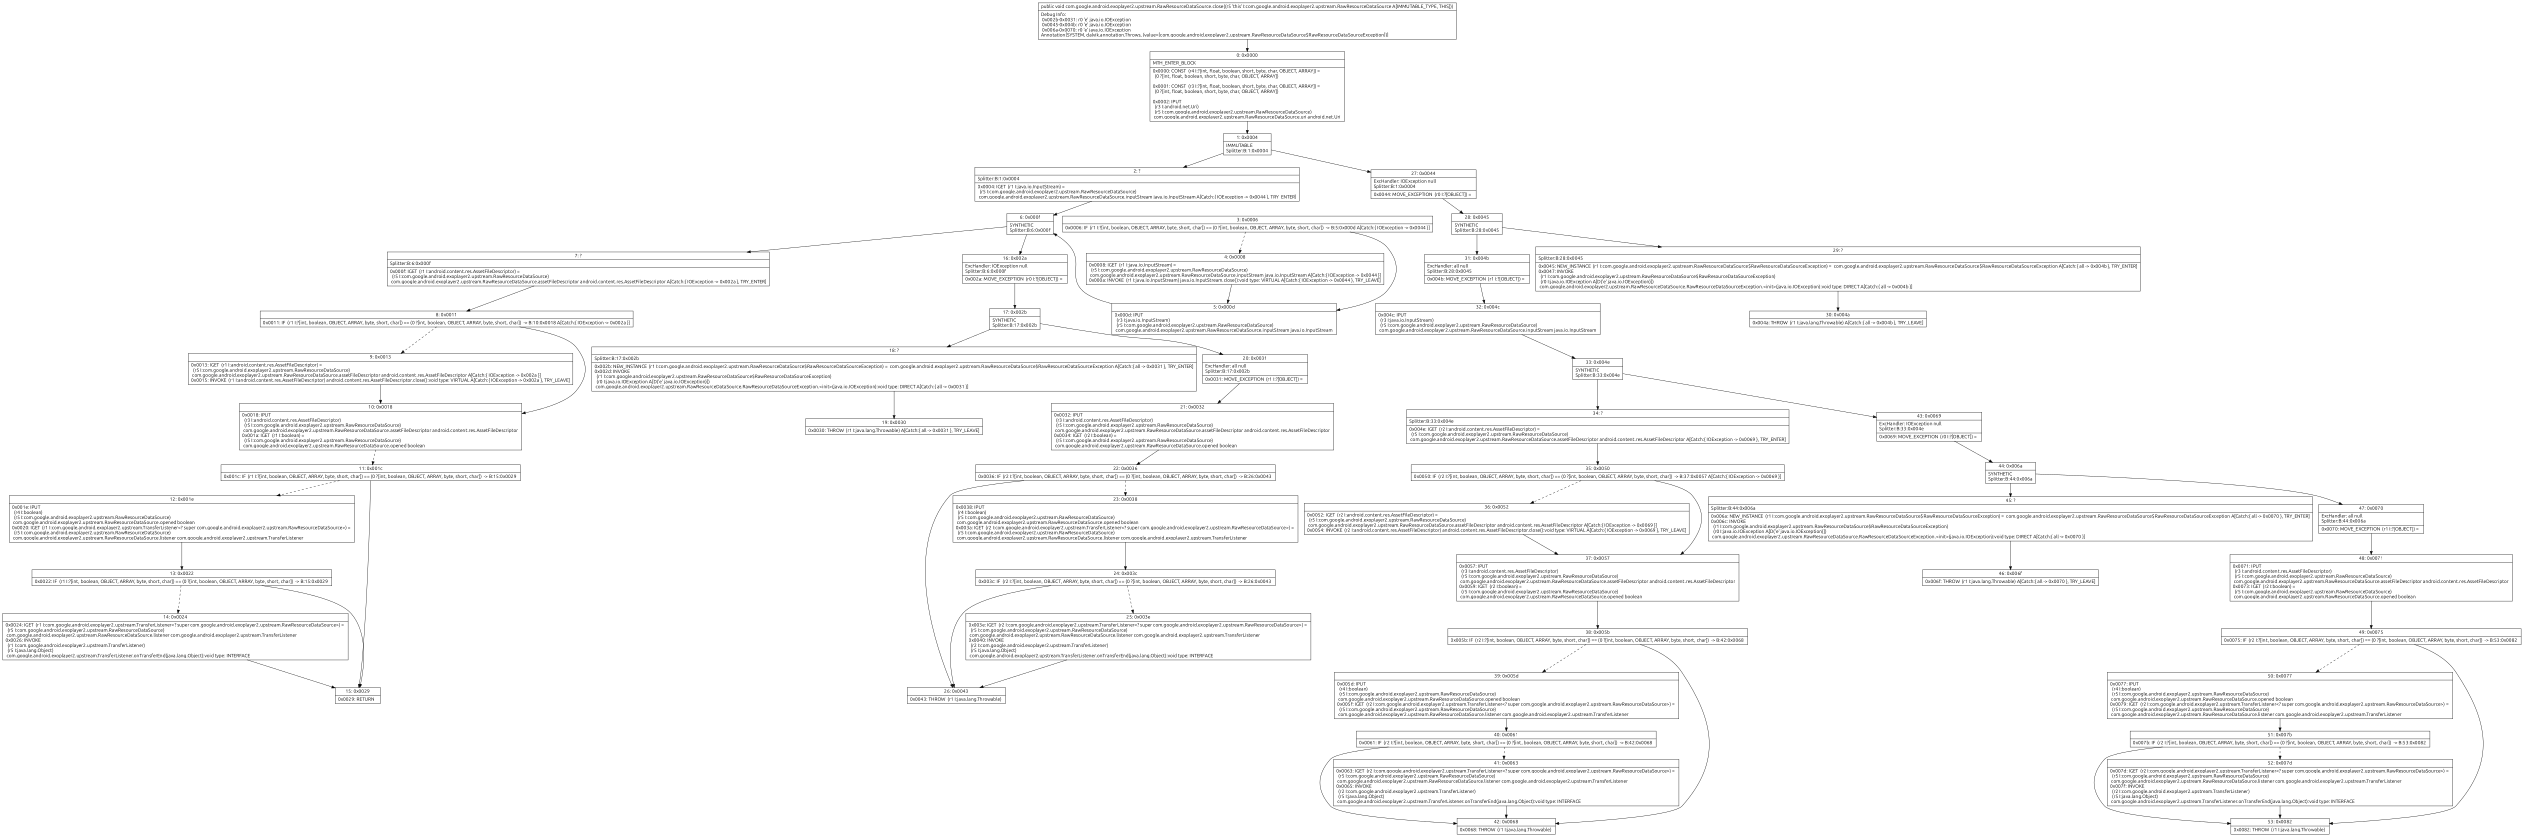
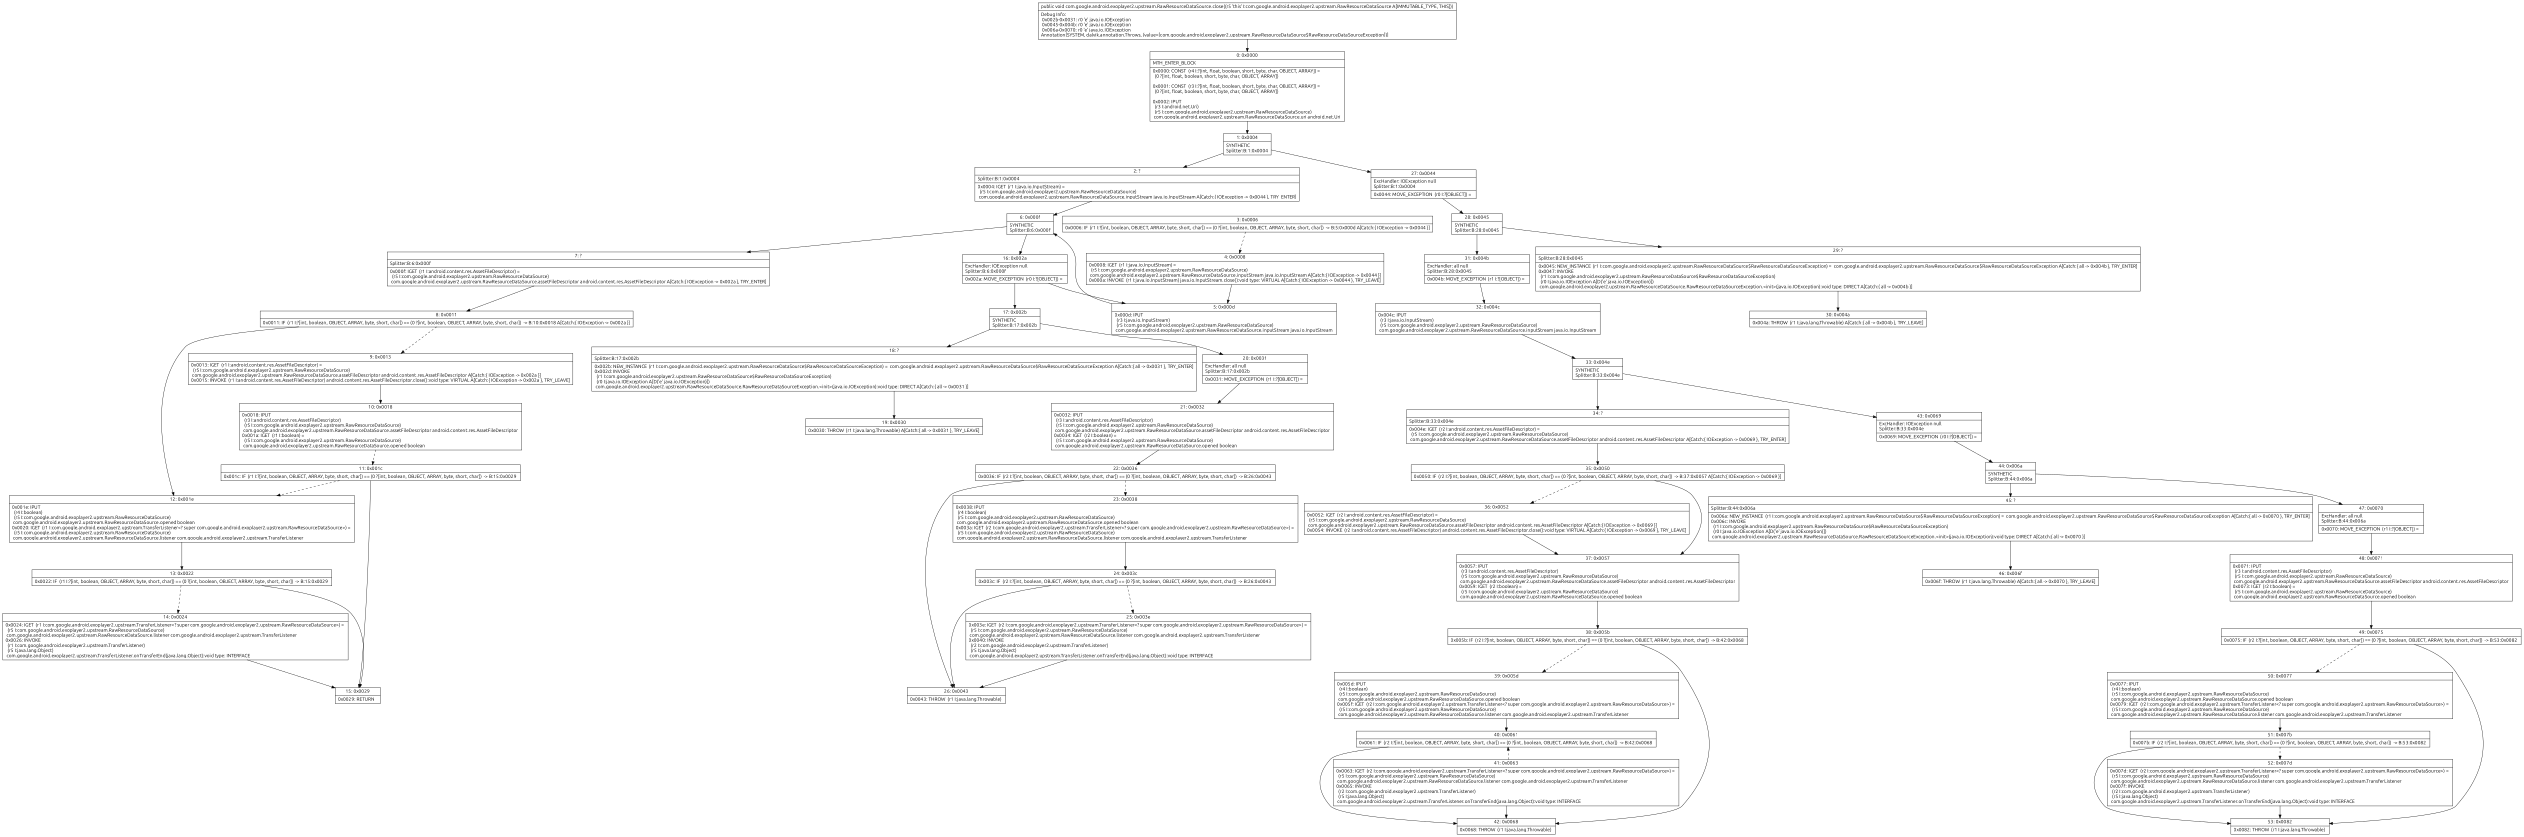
node "1: 0x0004": text "IMMUTABLE" -> "SYNTHETIC"
edge "3: 0x0006" -> "5: 0x000d": now "16: 0x002a" -> "5: 0x000d"
edge "8: 0x0011" -> "10: 0x0018": now "8: 0x0011" -> "12: 0x001e"
edge "40: 0x0061" -> "41: 0x0063": reversed
